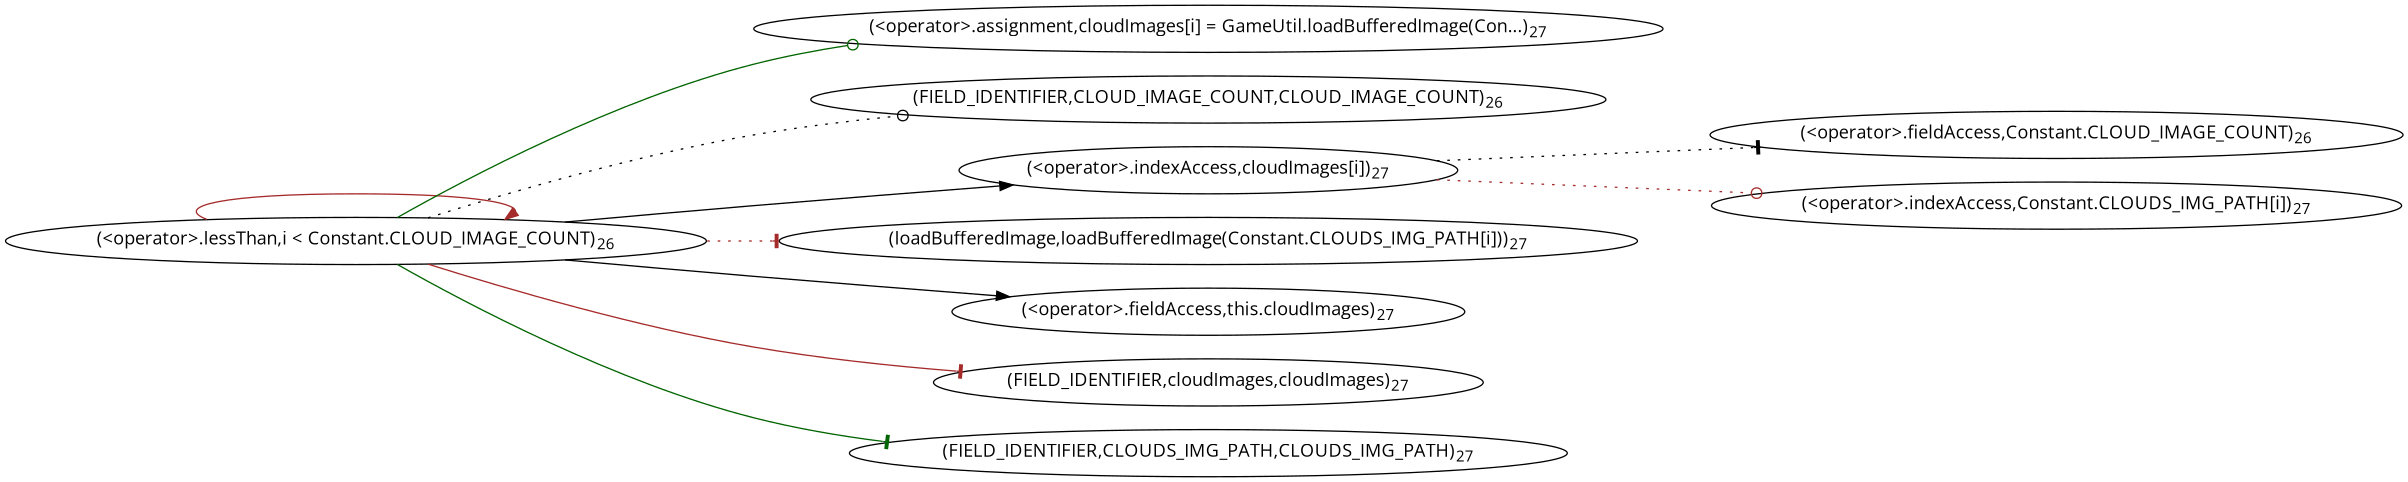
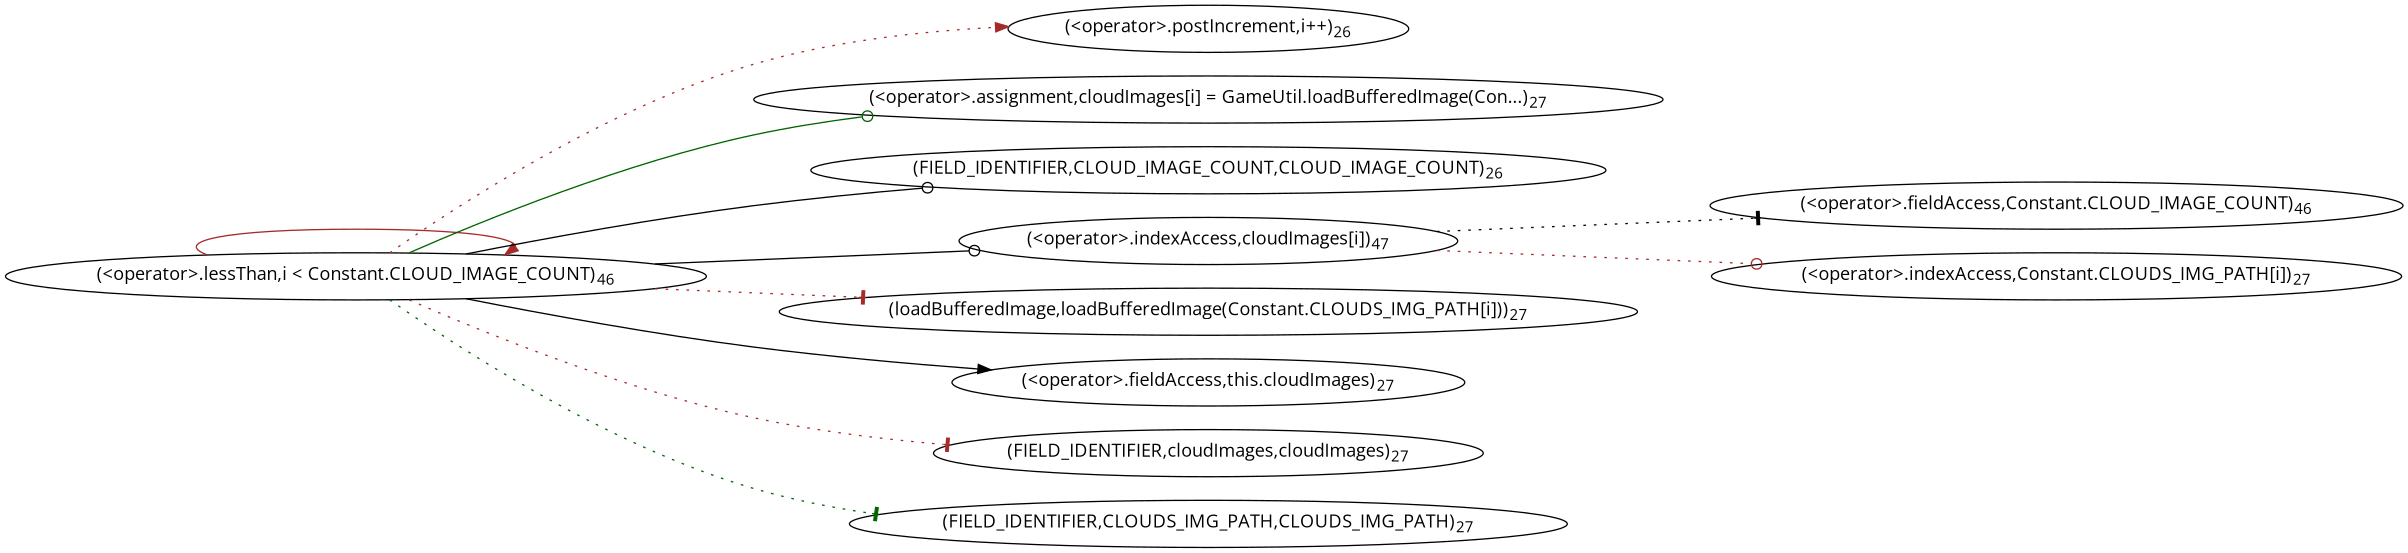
node "(<operator>.postIncrement,i++)": added
node "(<operator>.fieldAccess,Constant.CLOUD_IMAGE_COUNT)": text "26" -> "46"
edge "(<operator>.lessThan,i < Constant.CLOUD_IMAGE_COUNT)" -> "(FIELD_IDENTIFIER,CLOUD_IMAGE_COUNT,CLOUD_IMAGE_COUNT)": style dotted -> solid
node "(<operator>.indexAccess,cloudImages[i])": text "27" -> "47"
edge "(<operator>.lessThan,i < Constant.CLOUD_IMAGE_COUNT)" -> "(<operator>.indexAccess,cloudImages[i])": arrowhead normal -> odot
node "(<operator>.lessThan,i < Constant.CLOUD_IMAGE_COUNT)": text "26" -> "46"
edge "(<operator>.lessThan,i < Constant.CLOUD_IMAGE_COUNT)" -> "(FIELD_IDENTIFIER,cloudImages,cloudImages)": style solid -> dotted
edge "(<operator>.lessThan,i < Constant.CLOUD_IMAGE_COUNT)" -> "(FIELD_IDENTIFIER,CLOUDS_IMG_PATH,CLOUDS_IMG_PATH)": style solid -> dotted
